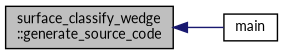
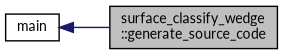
edge "main" -> "surface_classify_wedge ::generate_source_code": reversed
